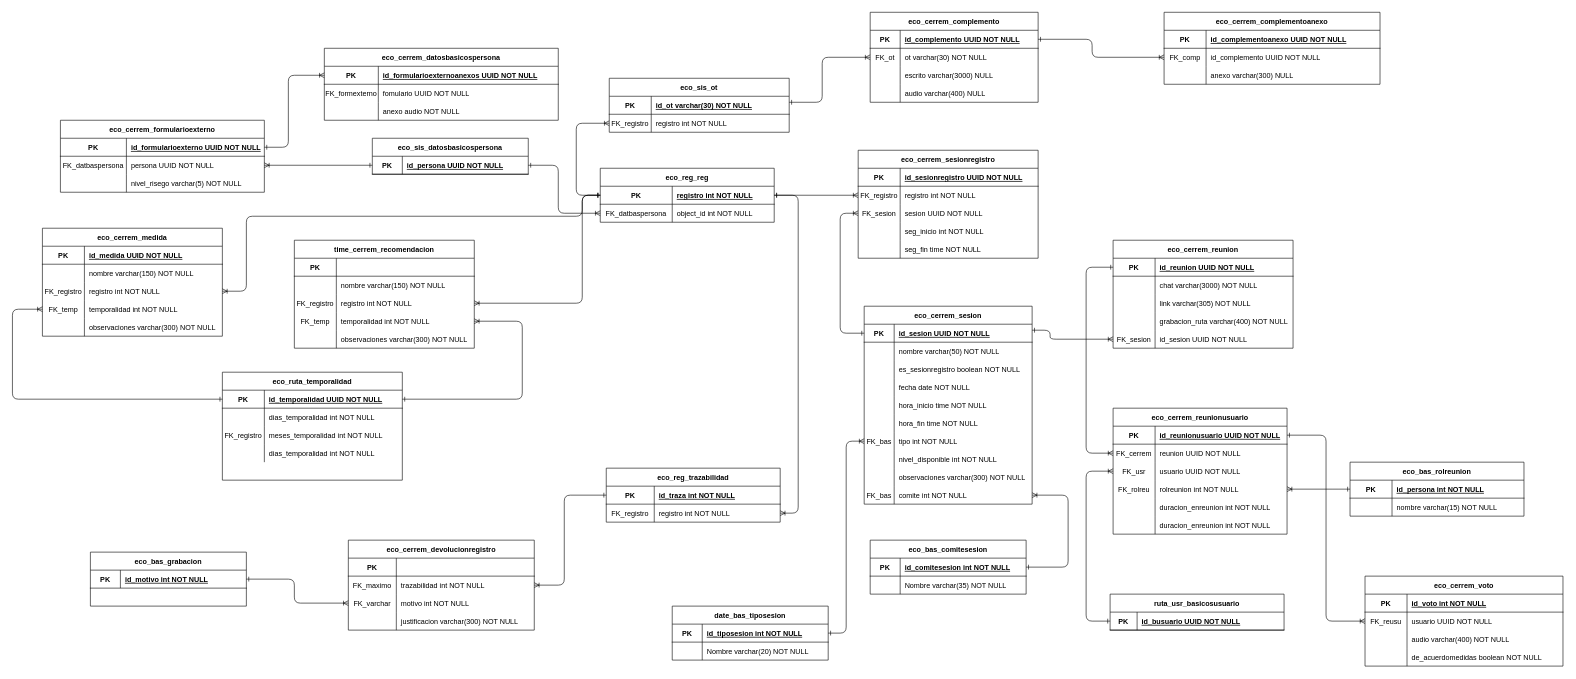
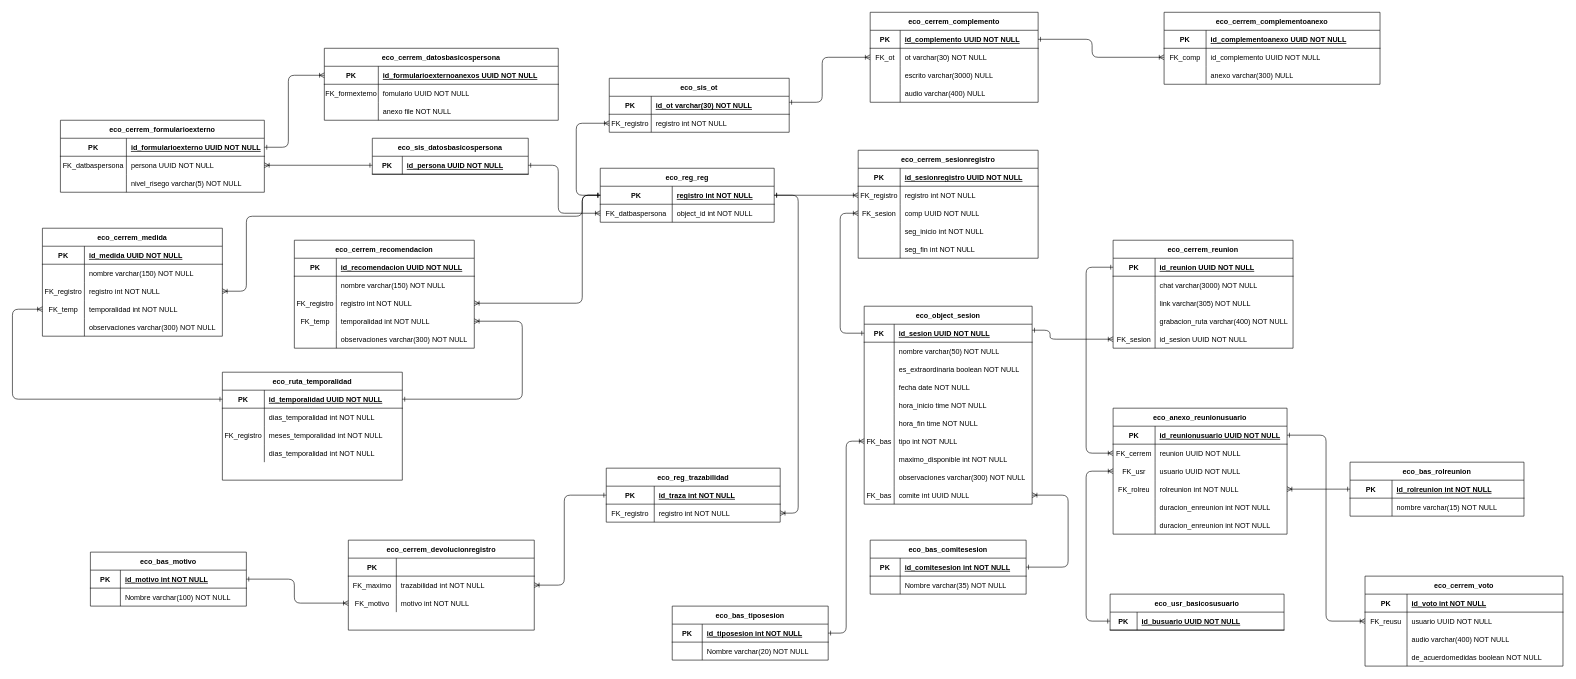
node "anexo audio NOT NULL": label "anexo audio NOT NULL" -> "anexo file NOT NULL"
node "sesion UUID NOT NULL": label "sesion UUID NOT NULL" -> "comp UUID NOT NULL"
node "time_cerrem_recomendacion": label "time_cerrem_recomendacion" -> "eco_cerrem_recomendacion"
node "seg_fin time NOT NULL": label "seg_fin time NOT NULL" -> "seg_fin int NOT NULL"
node "id_recomendacion UUID NOT NULL": added
node "eco_cerrem_sesion": label "eco_cerrem_sesion" -> "eco_object_sesion"
node "es_sesionregistro boolean NOT NULL": label "es_sesionregistro boolean NOT NULL" -> "es_extraordinaria boolean NOT NULL"
node "eco_cerrem_reunionusuario": label "eco_cerrem_reunionusuario" -> "eco_anexo_reunionusuario"
node "nivel_disponible int NOT NULL": label "nivel_disponible int NOT NULL" -> "maximo_disponible int NOT NULL"
node "id_persona int NOT NULL": label "id_persona int NOT NULL" -> "id_rolreunion int NOT NULL"
node "comite int NOT NULL": label "comite int NOT NULL" -> "comite int UUID NULL"
node "eco_bas_grabacion": label "eco_bas_grabacion" -> "eco_bas_motivo"
node "Nombre varchar(100) NOT NULL": added
node "FK_varchar": label "FK_varchar" -> "FK_motivo"
node "ruta_usr_basicosusuario": label "ruta_usr_basicosusuario" -> "eco_usr_basicosusuario"
node "date_bas_tiposesion": label "date_bas_tiposesion" -> "eco_bas_tiposesion"
node "justificacion varchar(300) NOT NULL": removed
